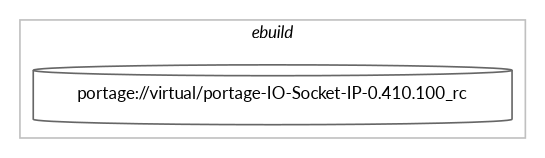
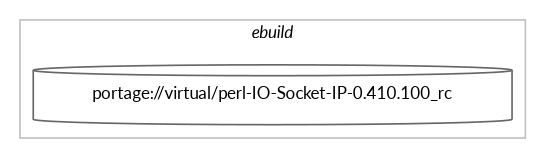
node "portage://virtual/portage-IO-Socket-IP-0.410.100_rc": label "portage://virtual/portage-IO-Socket-IP-0.410.100_rc" -> "portage://virtual/perl-IO-Socket-IP-0.410.100_rc"
